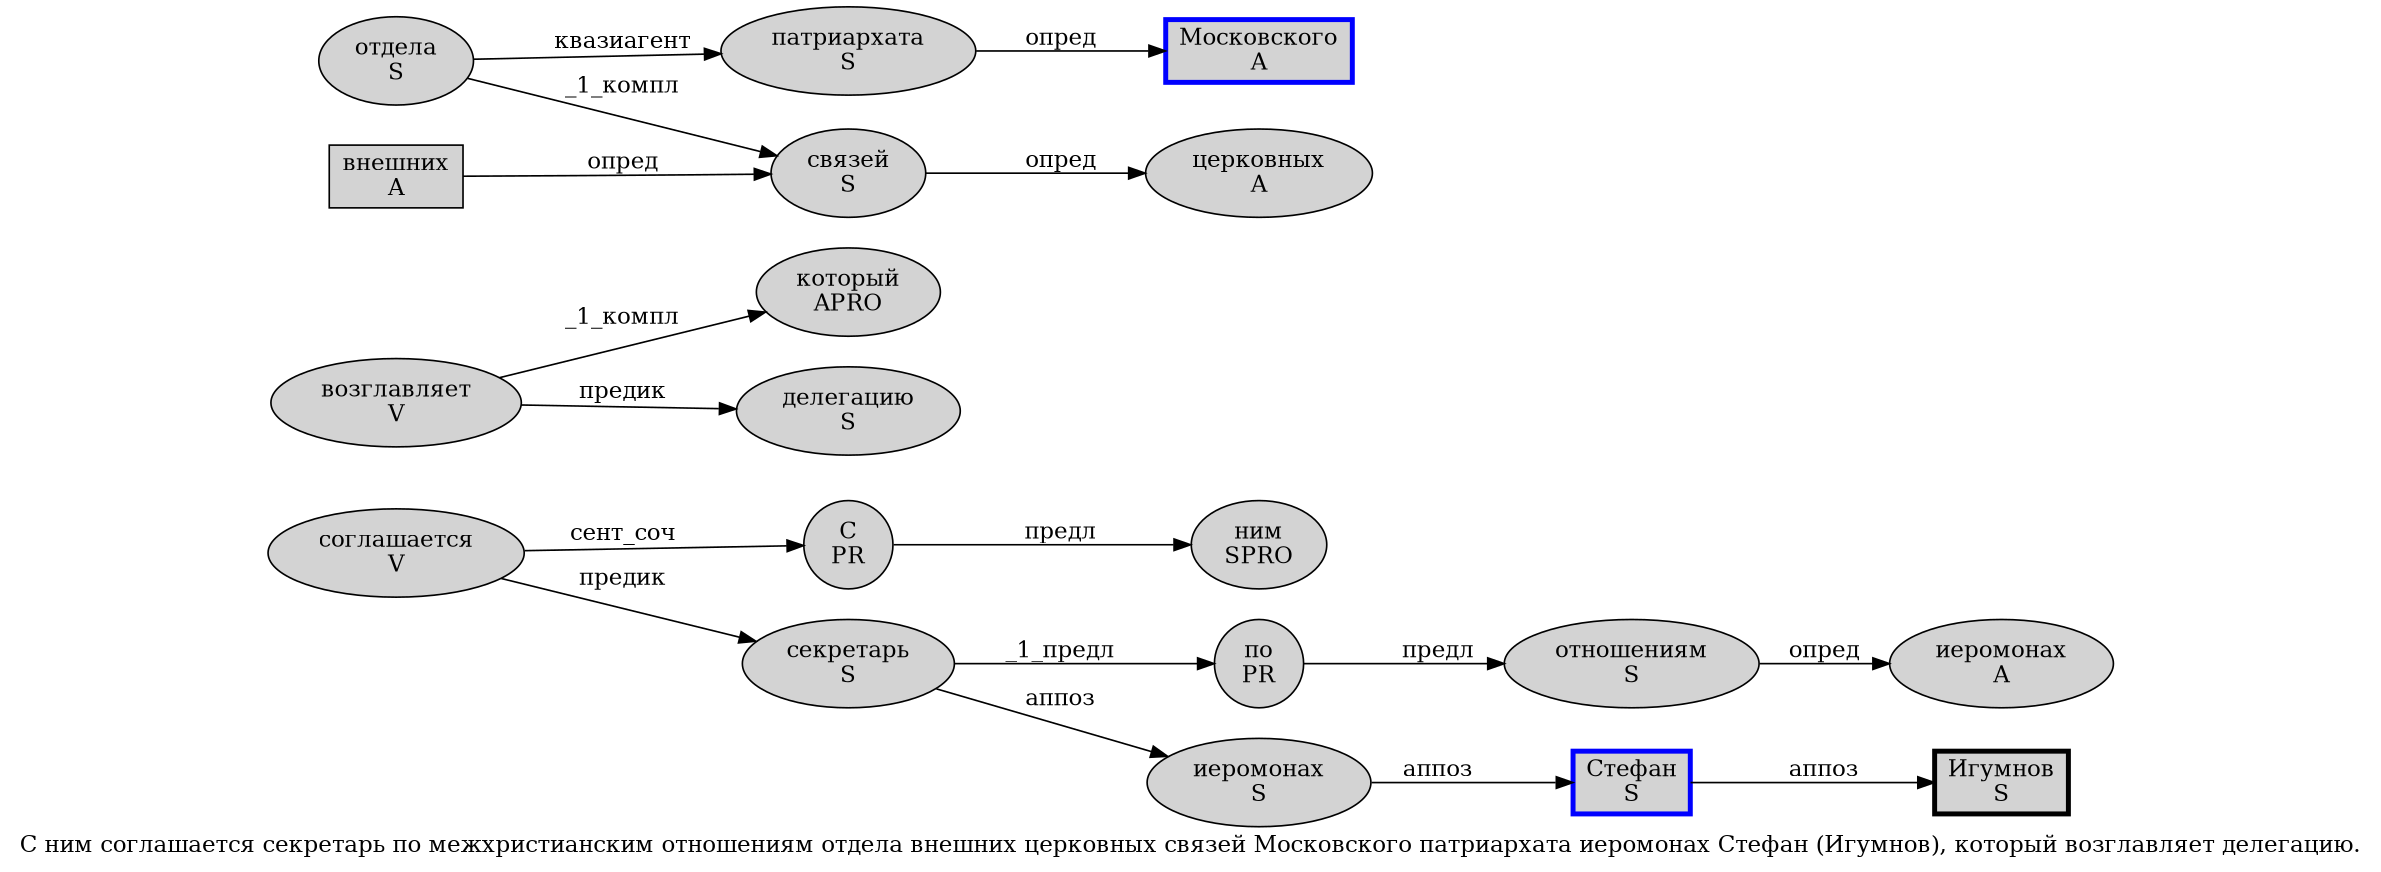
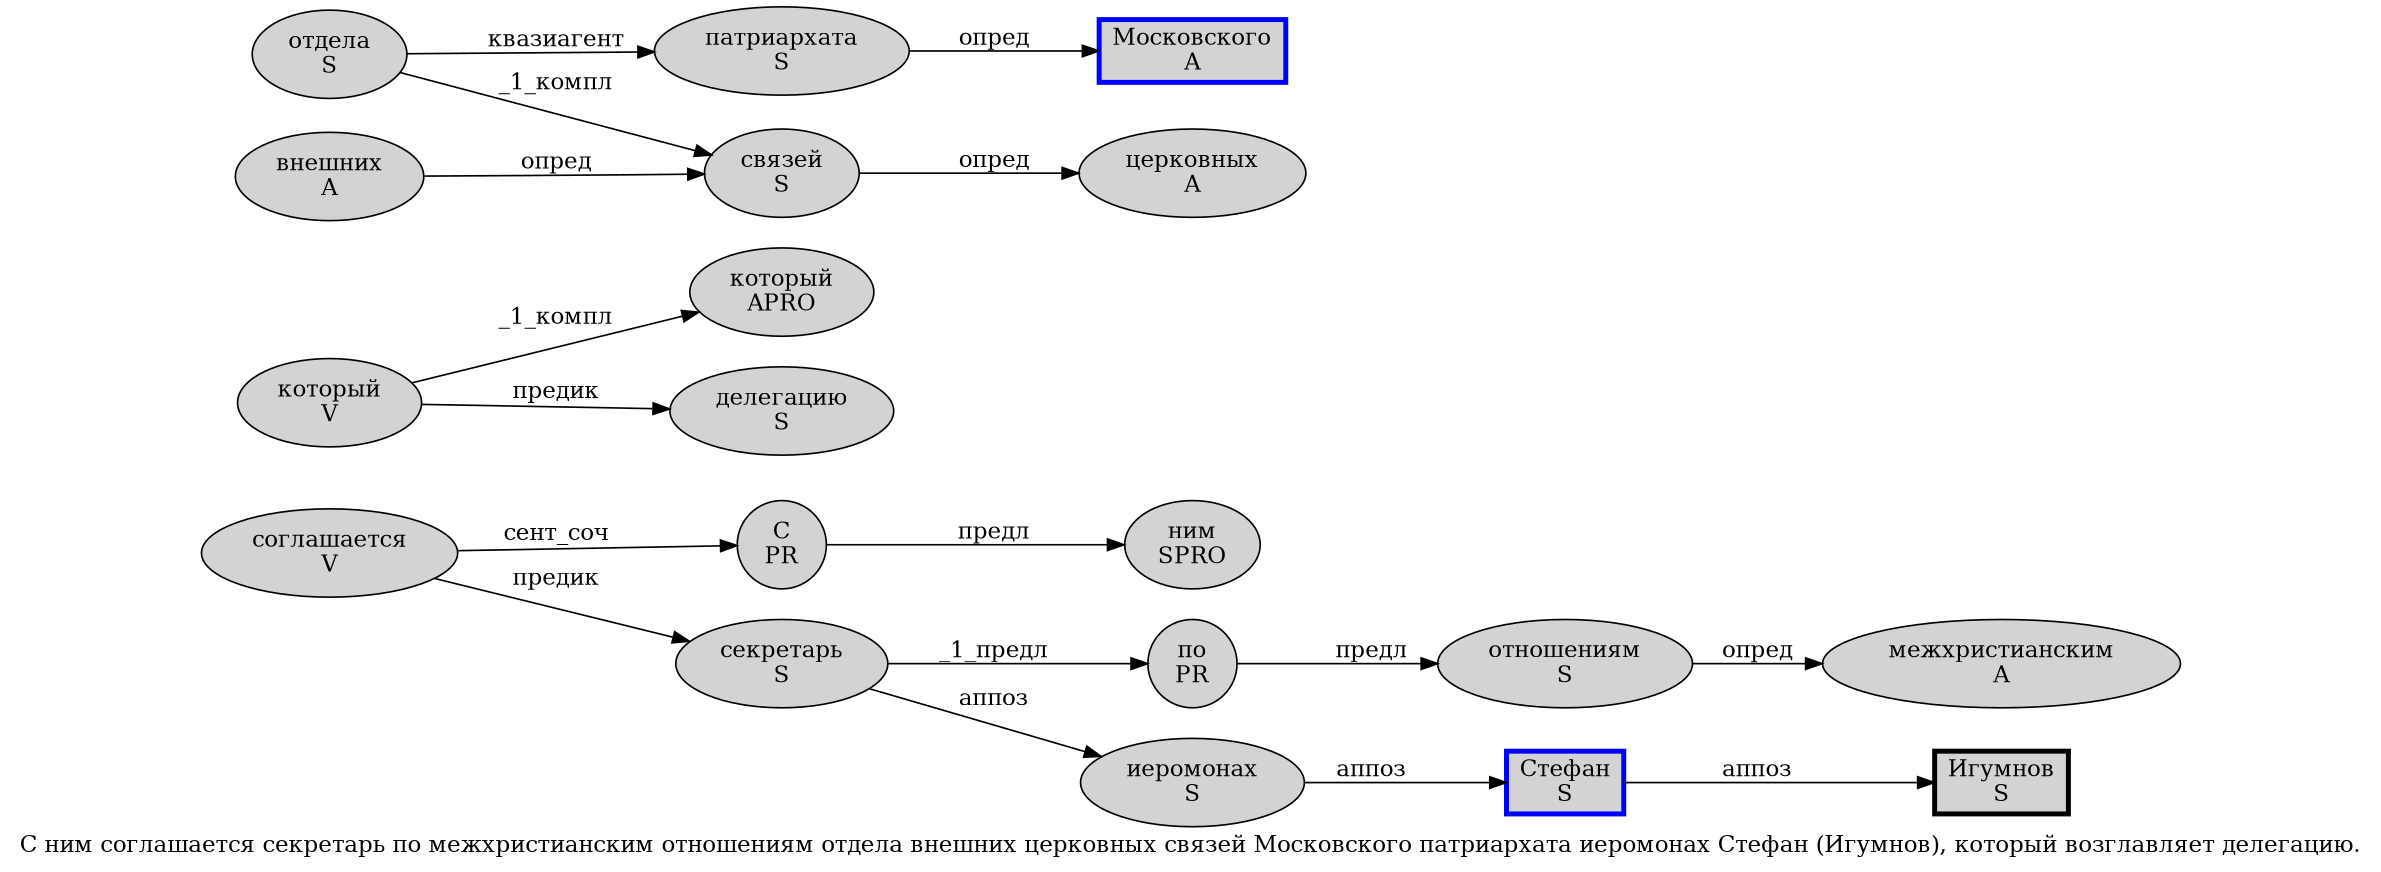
node "внешних A": shape box -> ellipse
node "возглавляет V": label "возглавляет V" -> "который V"
node "иеромонах A": label "иеромонах A" -> "межхристианским A"
